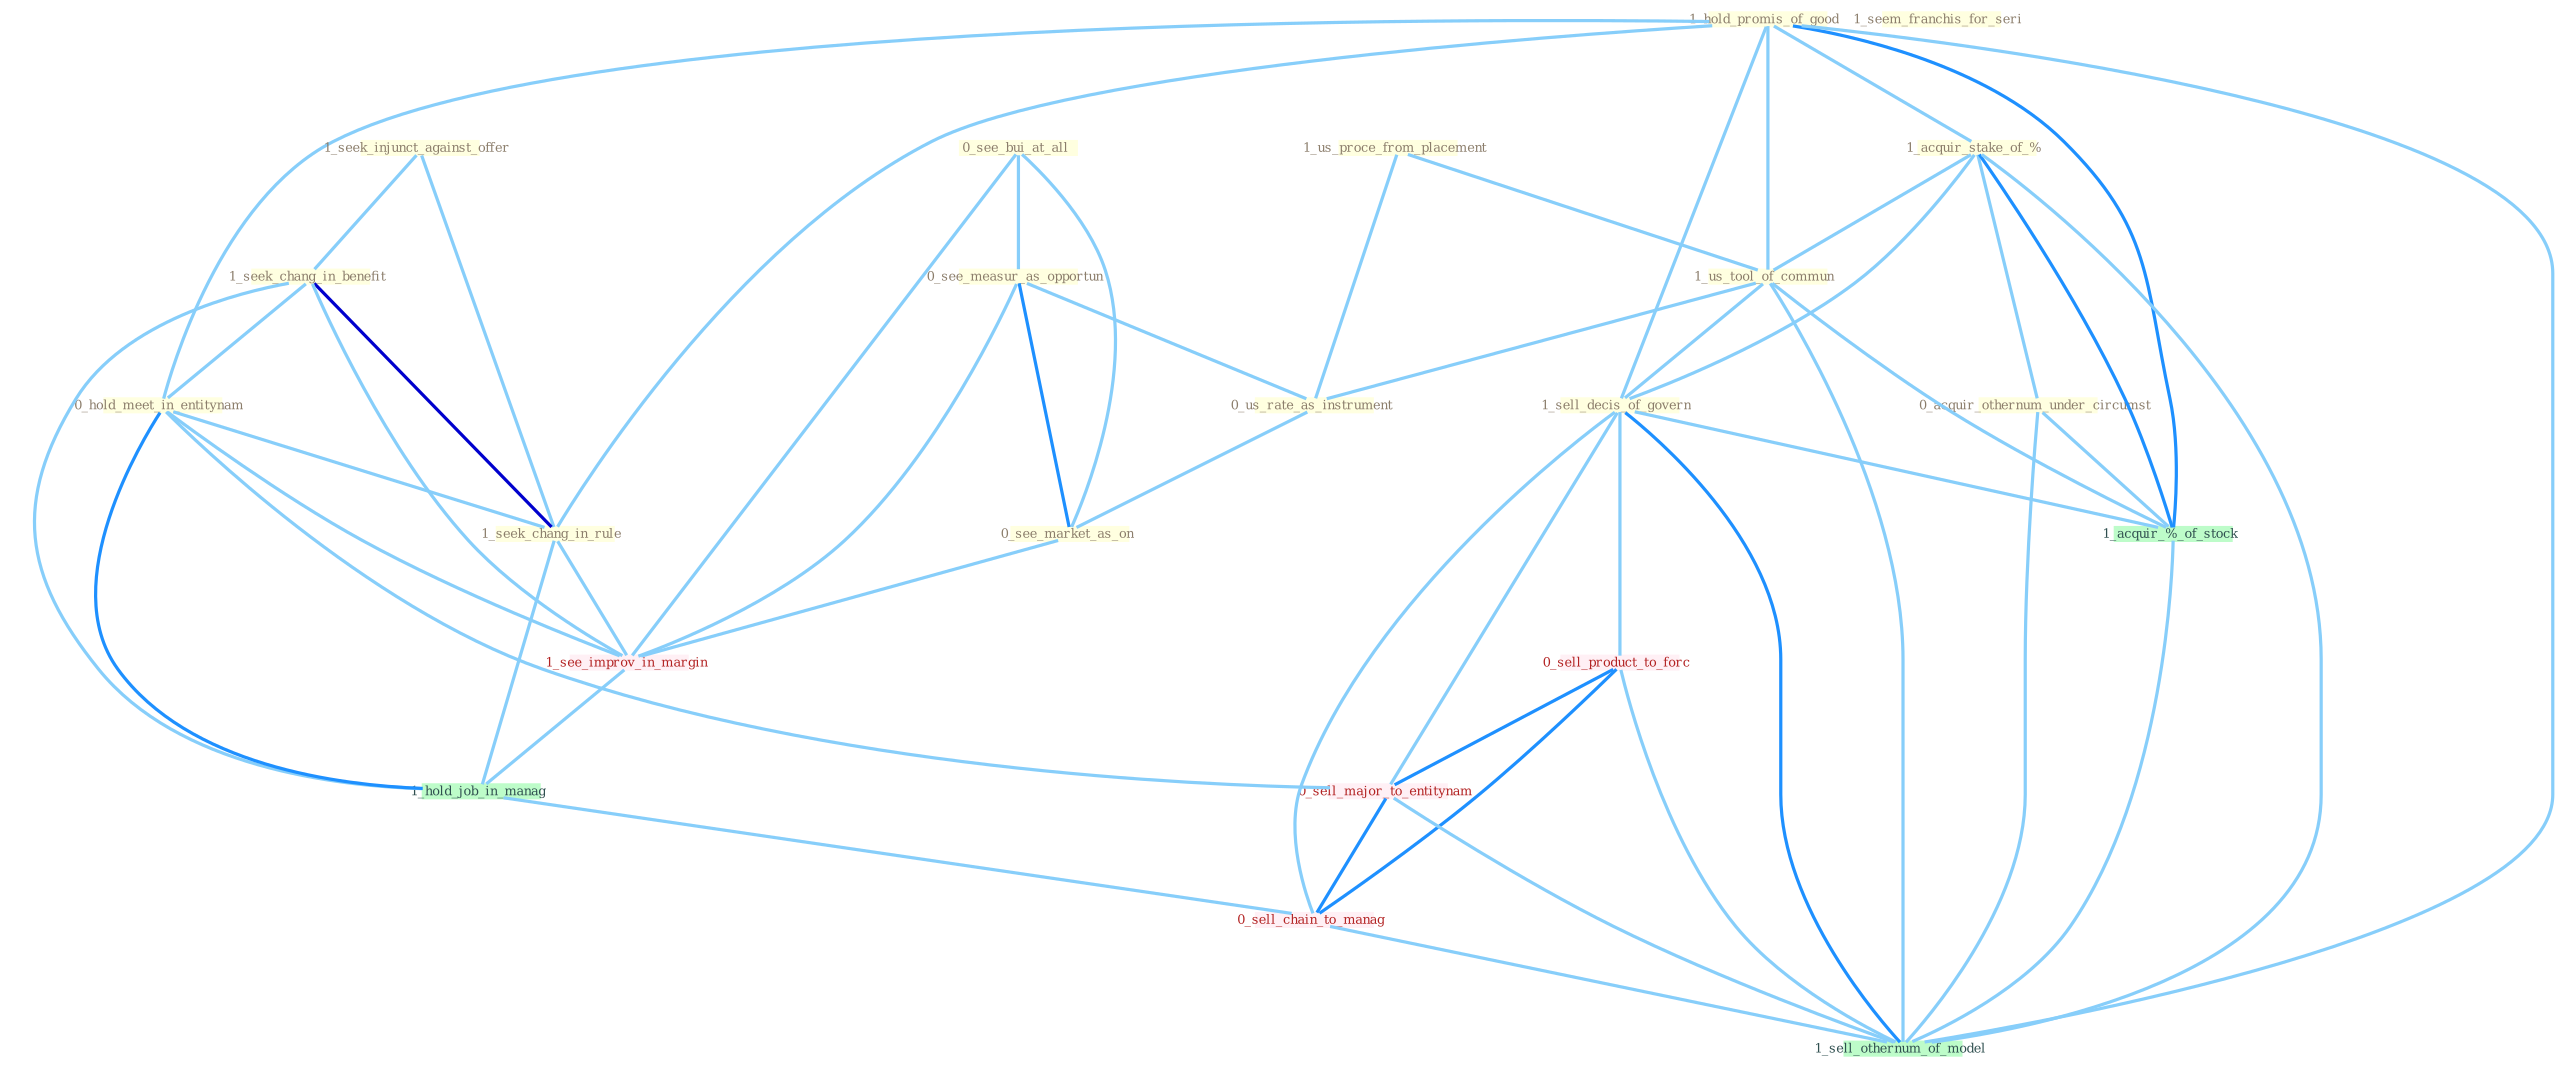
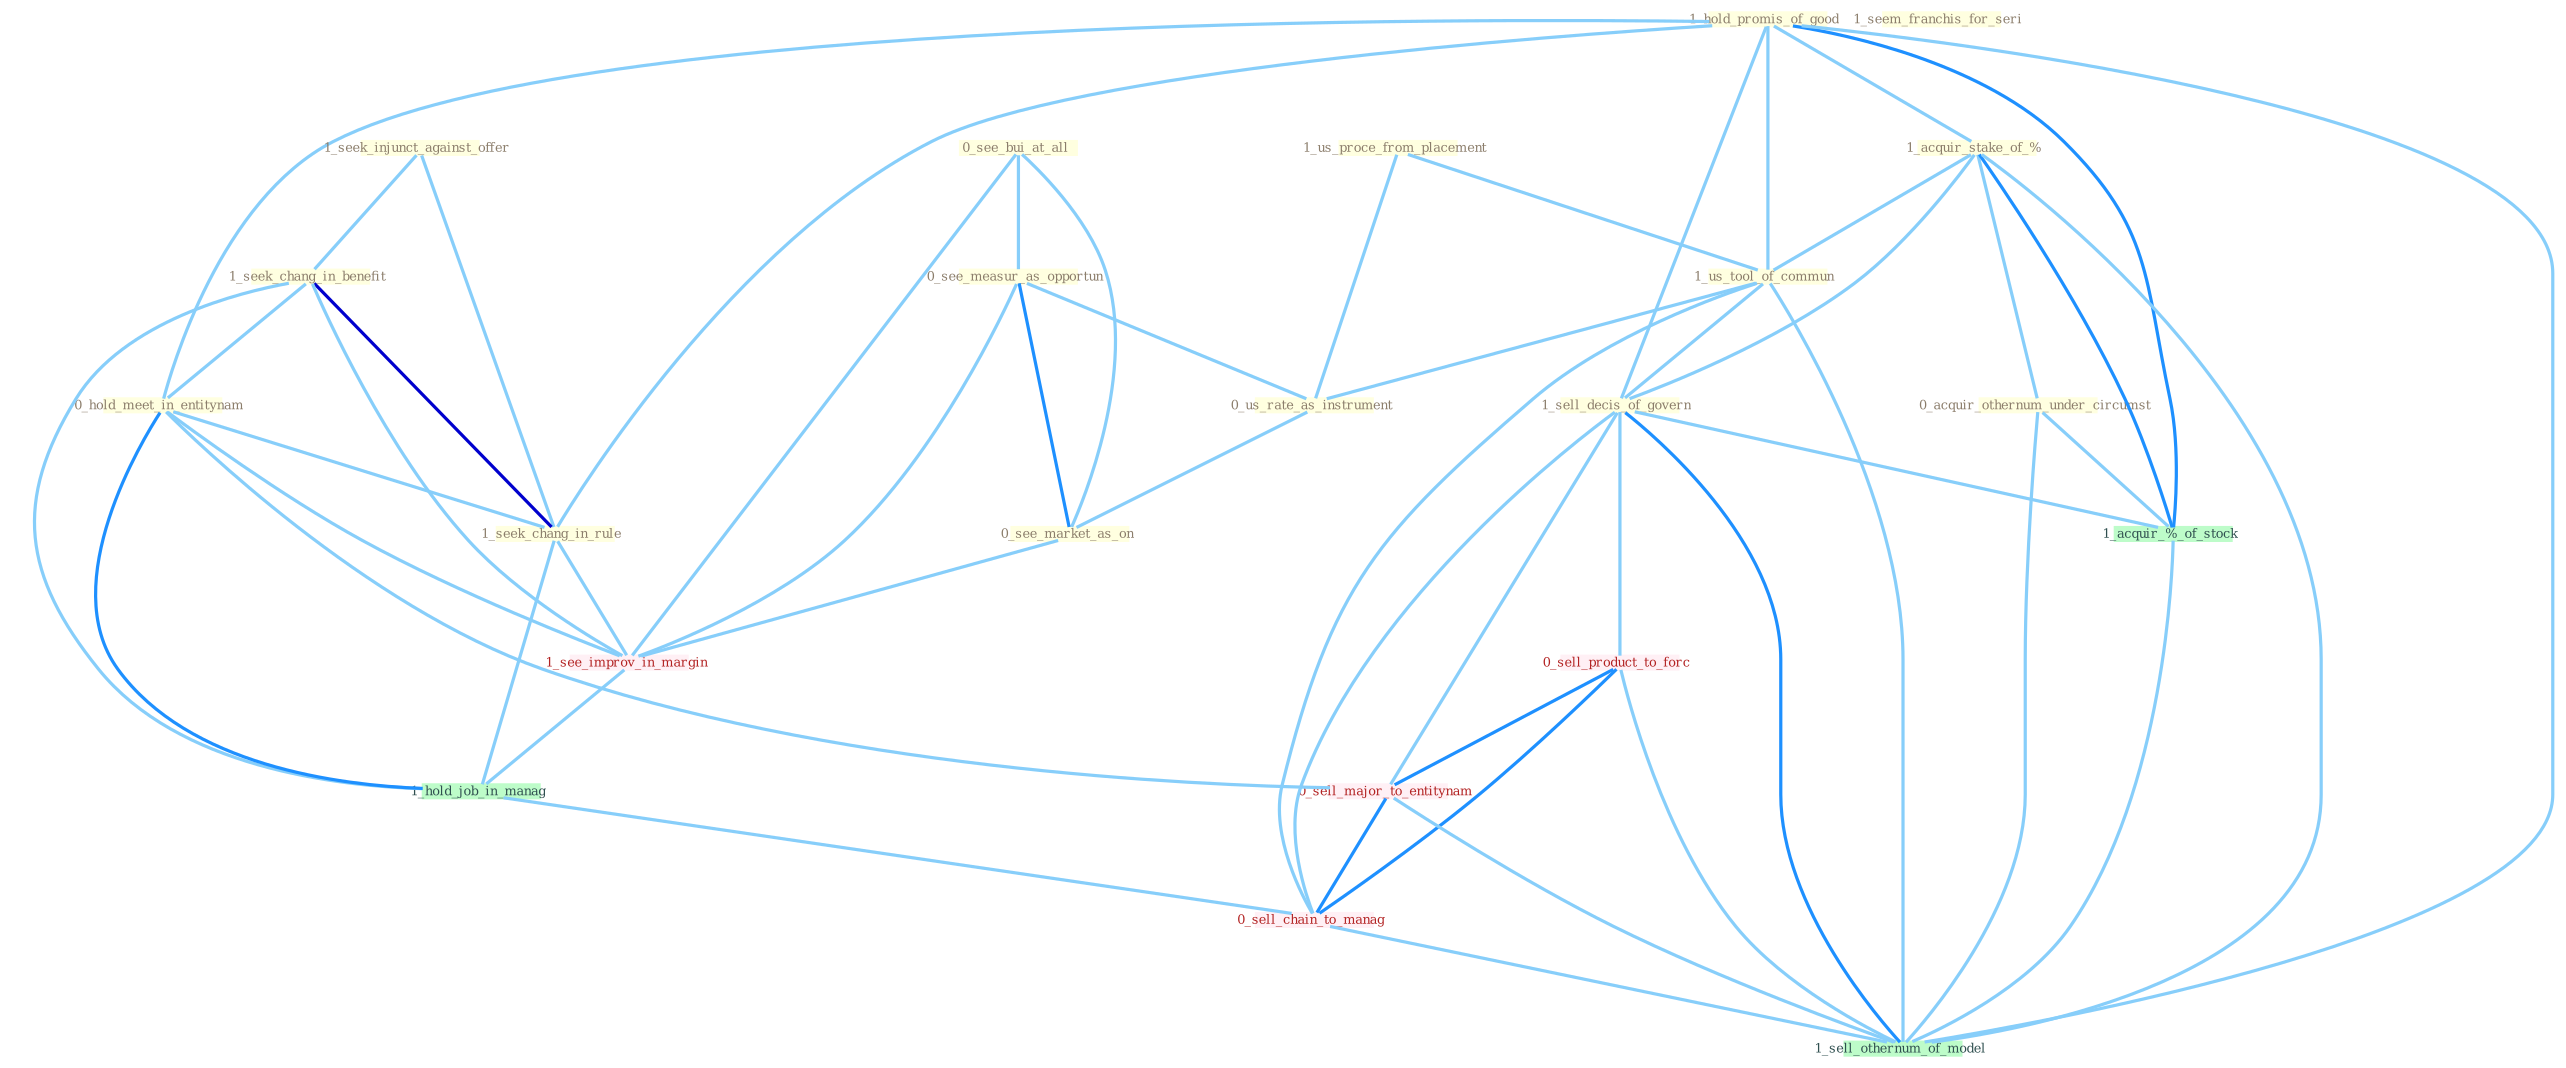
edge "1_us_tool_of_commun" -- "1_acquir_%_of_stock": now "1_us_tool_of_commun" -- "0_sell_chain_to_manag"
